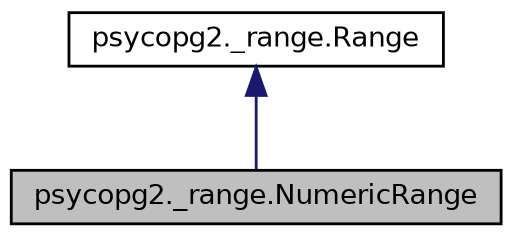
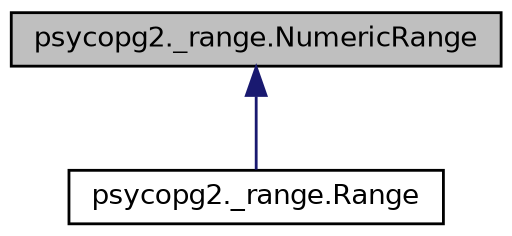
edge "psycopg2._range.NumericRange" -> "psycopg2._range.Range": reversed
